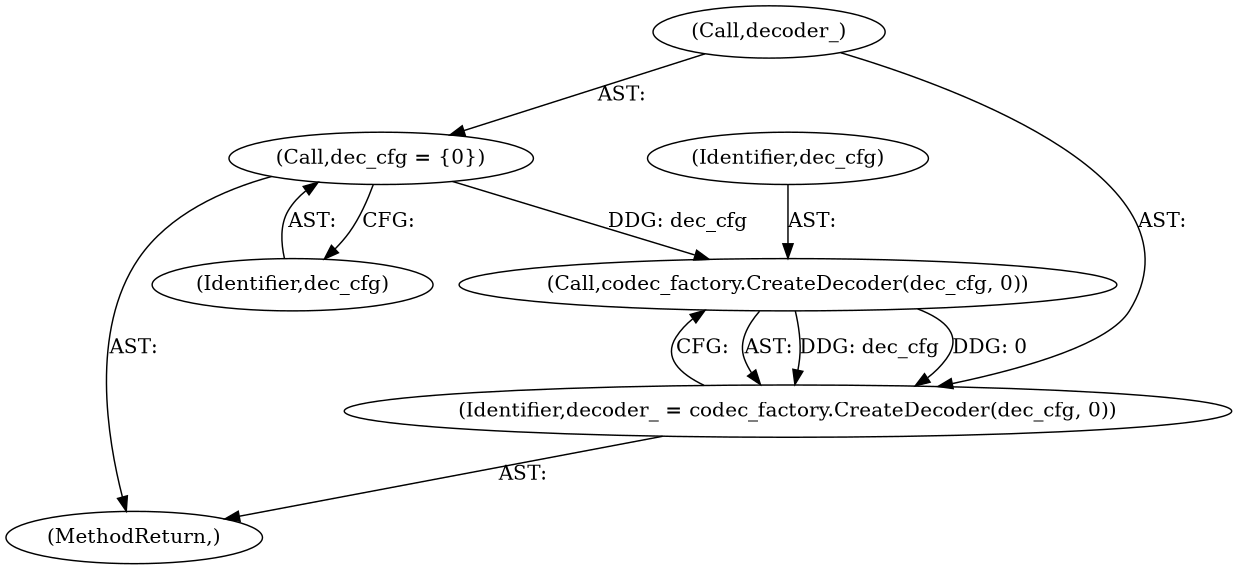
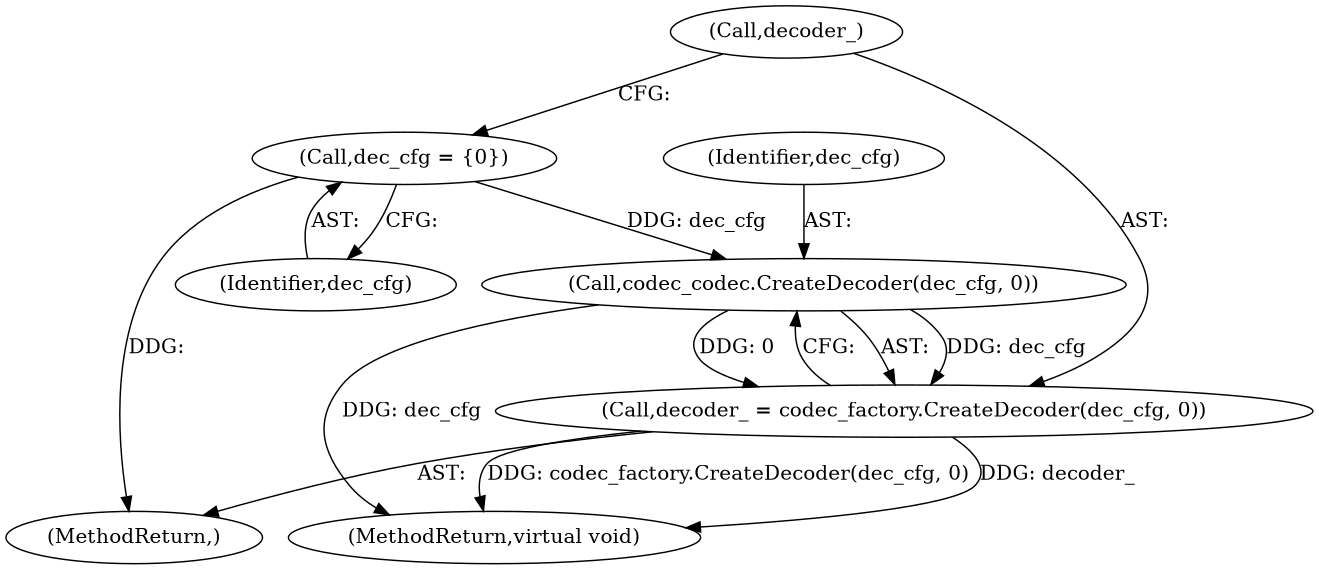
edge "(Call,decoder_)" -> "(Call,dec_cfg = {0})": label "AST: " -> "CFG: "
node "(Call,codec_factory.CreateDecoder(dec_cfg, 0))": label "(Call,codec_factory.CreateDecoder(dec_cfg, 0))" -> "(Call,codec_codec.CreateDecoder(dec_cfg, 0))"
edge "(Call,dec_cfg = {0})" -> "(MethodReturn,)": label "AST: " -> "DDG: "
node "(Identifier,decoder_ = codec_factory.CreateDecoder(dec_cfg, 0))": label "(Identifier,decoder_ = codec_factory.CreateDecoder(dec_cfg, 0))" -> "(Call,decoder_ = codec_factory.CreateDecoder(dec_cfg, 0))"
node "(MethodReturn,virtual void)": added
